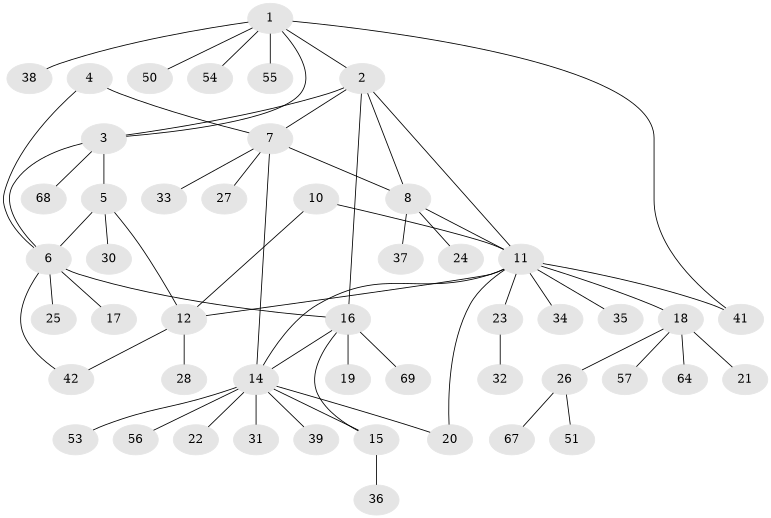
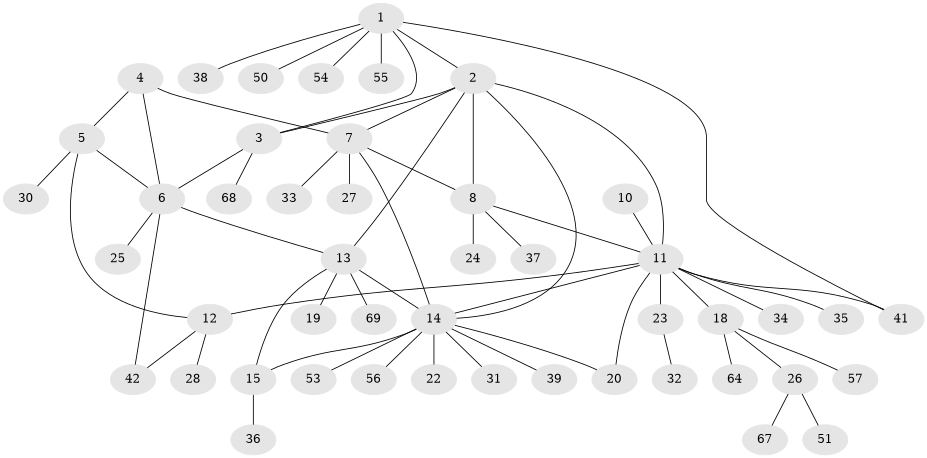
edge "3" -- "5": now "4" -- "5"
edge "2" -- "14": added
edge "10" -- "12": removed
node "17": removed
node "16": label "16" -> "13"
node "21": removed
